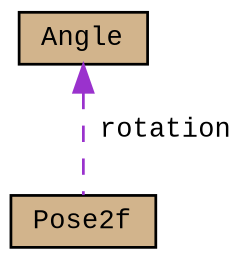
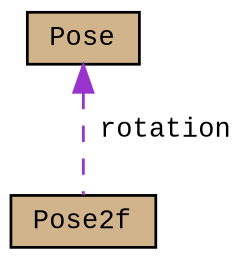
node "Angle": label "Angle" -> "Pose"
